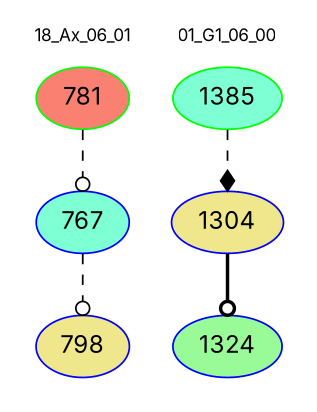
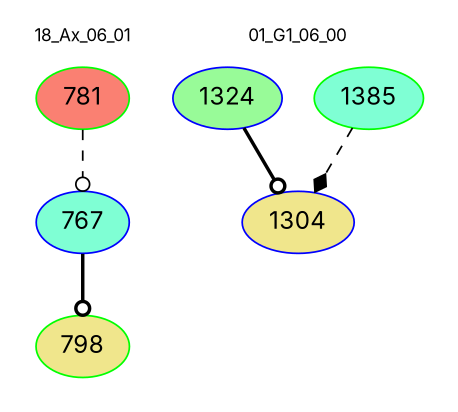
edge "767" -> "798": style dashed -> bold
edge "1304" -> "1324": reversed
node "798": color blue -> green
